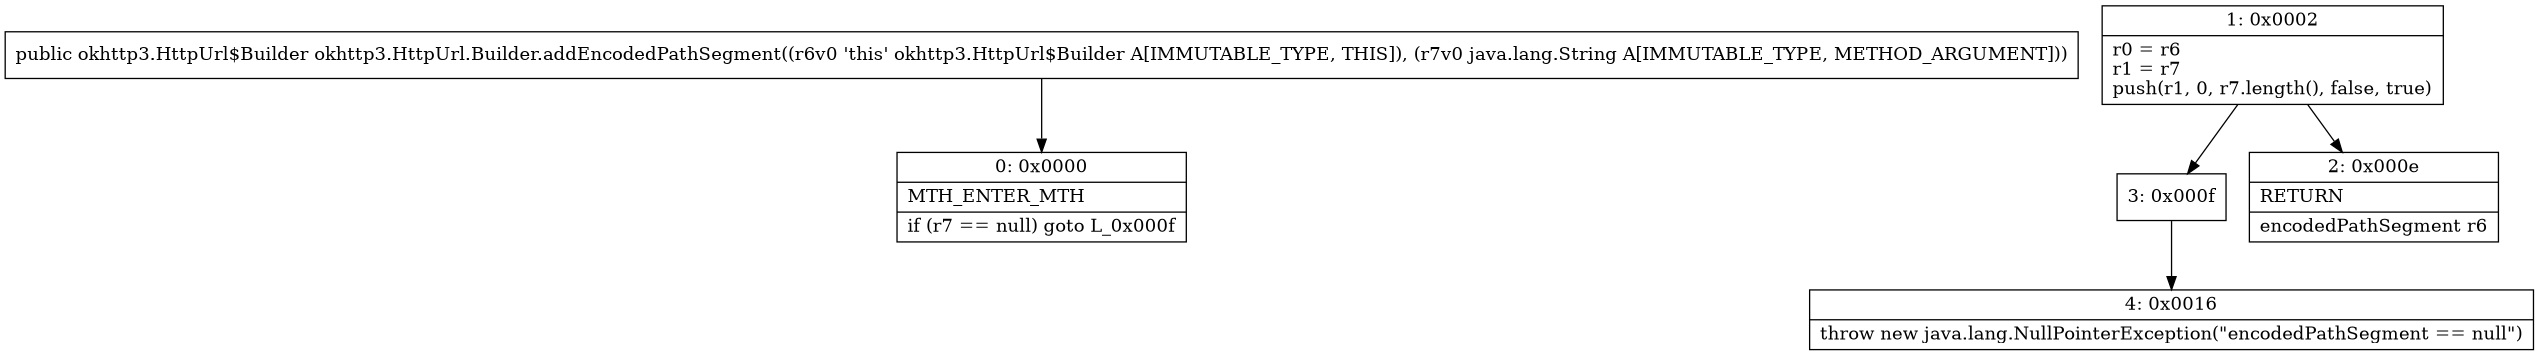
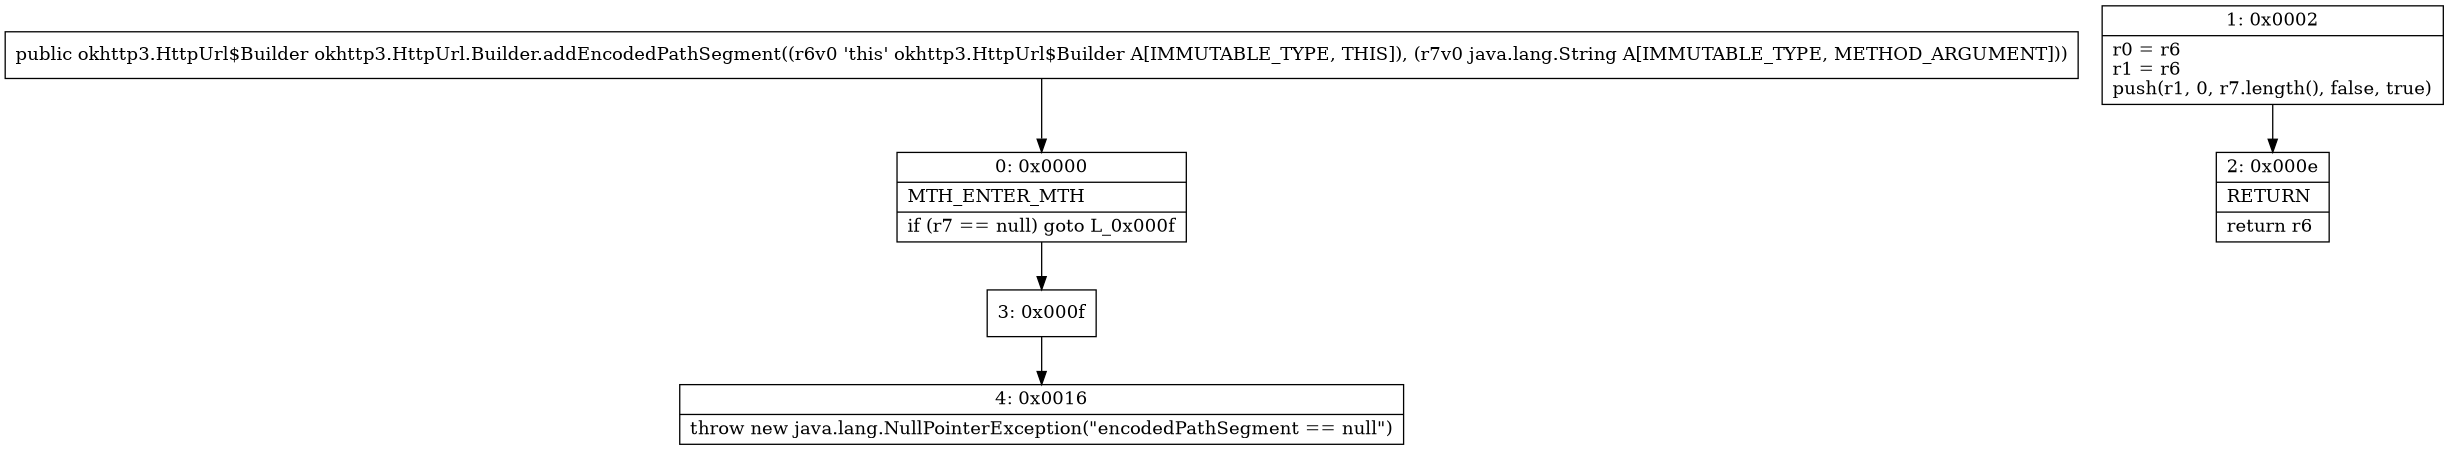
node "1: 0x0002": text "r1 = r7" -> "r1 = r6"
edge "1: 0x0002" -> "3: 0x000f": now "0: 0x0000" -> "3: 0x000f"
node "2: 0x000e": text "encodedPathSegment r6" -> "return r6"
